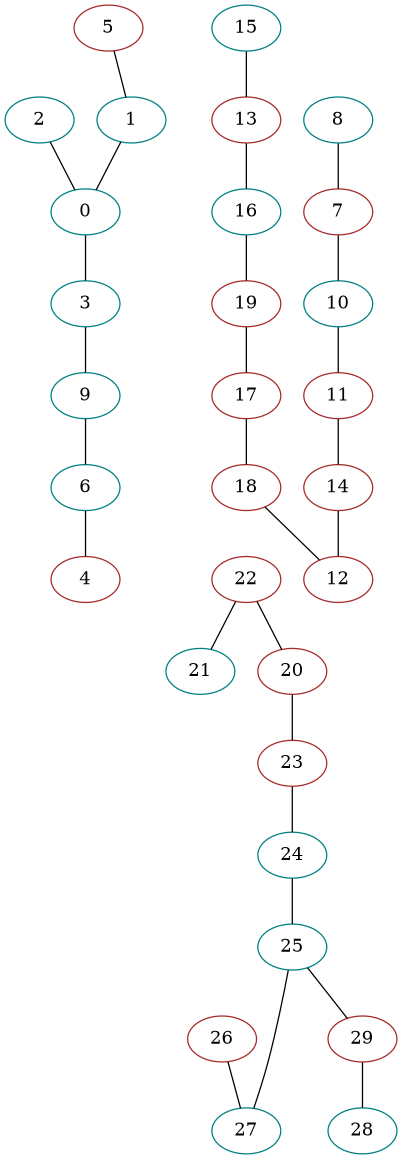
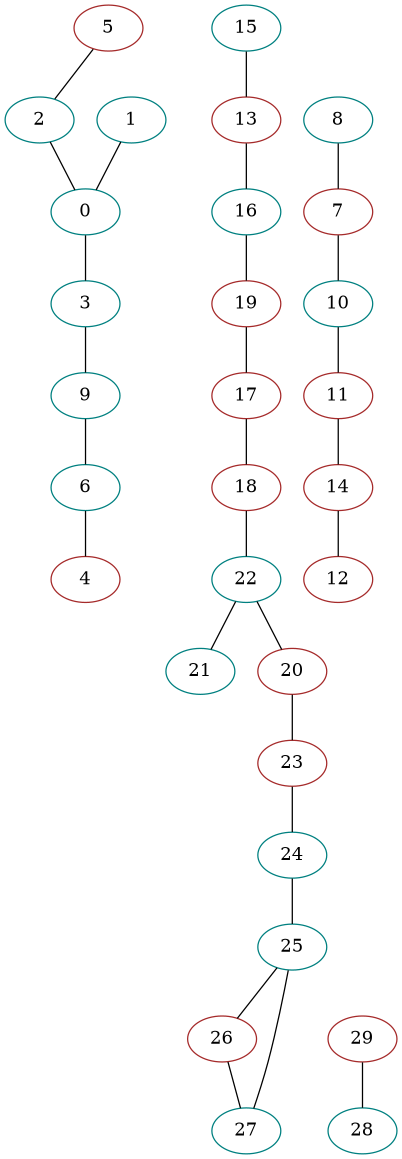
edge "5" -- "1": now "5" -- "2"
edge "18" -- "12": now "18" -- "22"
node "22": color brown -> teal
edge "25" -- "29": now "25" -- "26"
